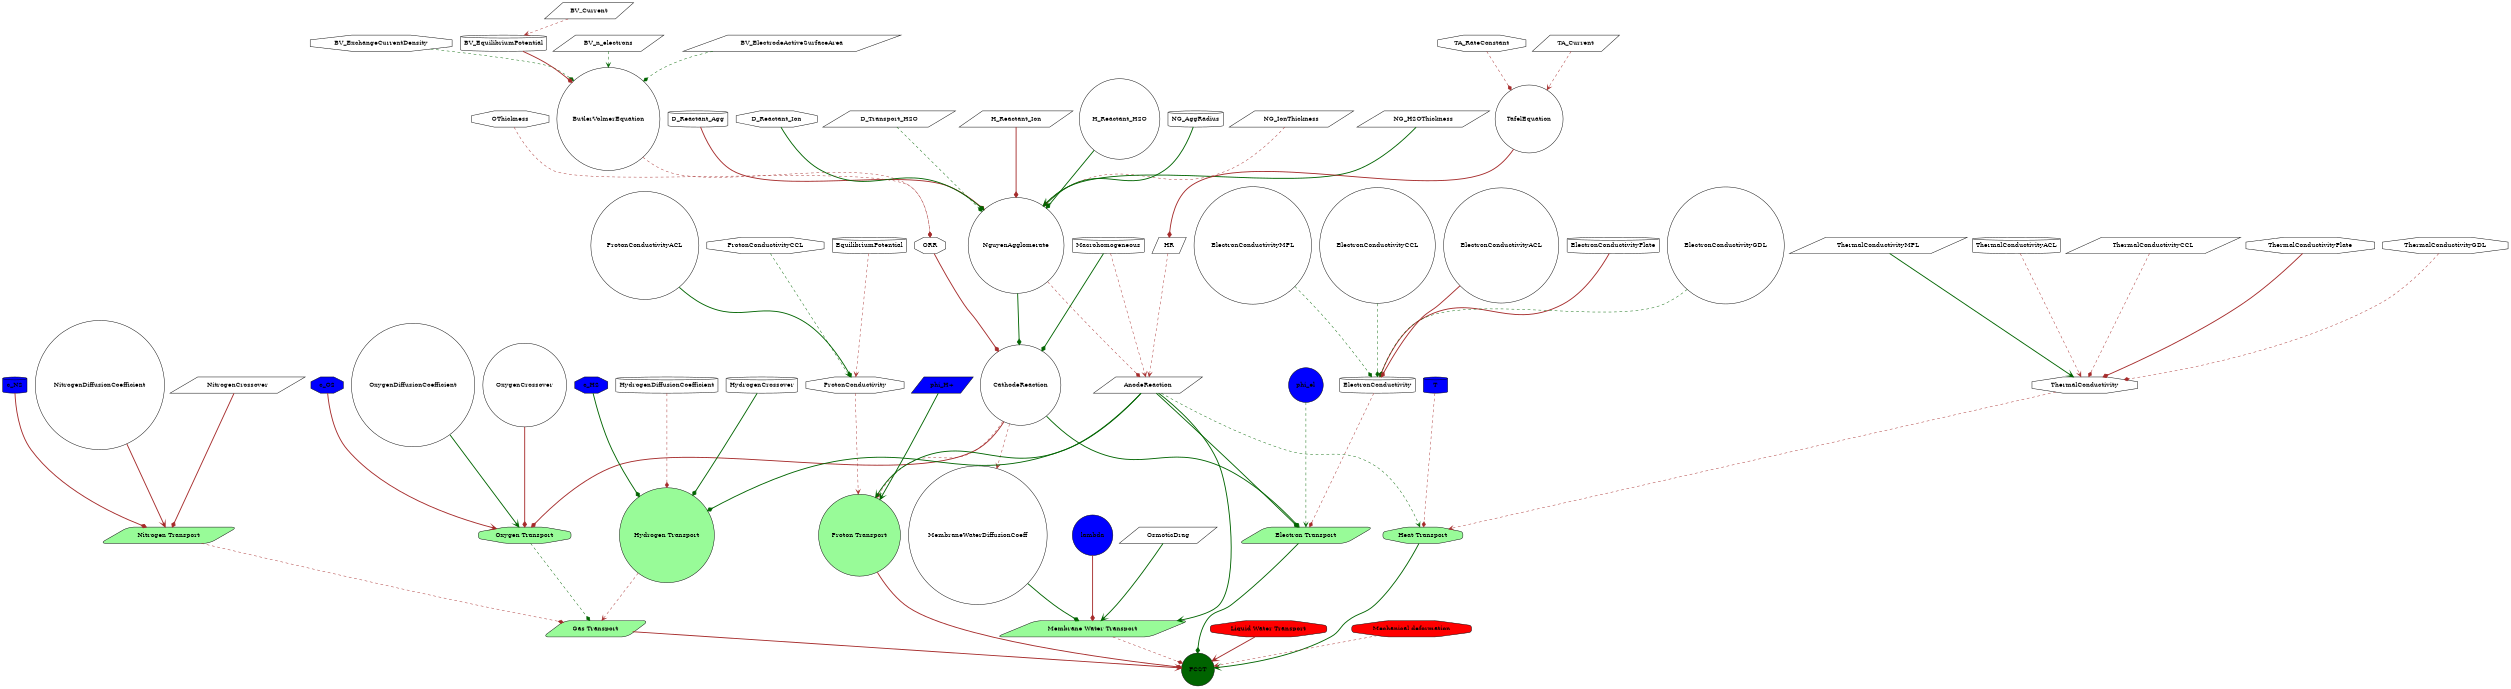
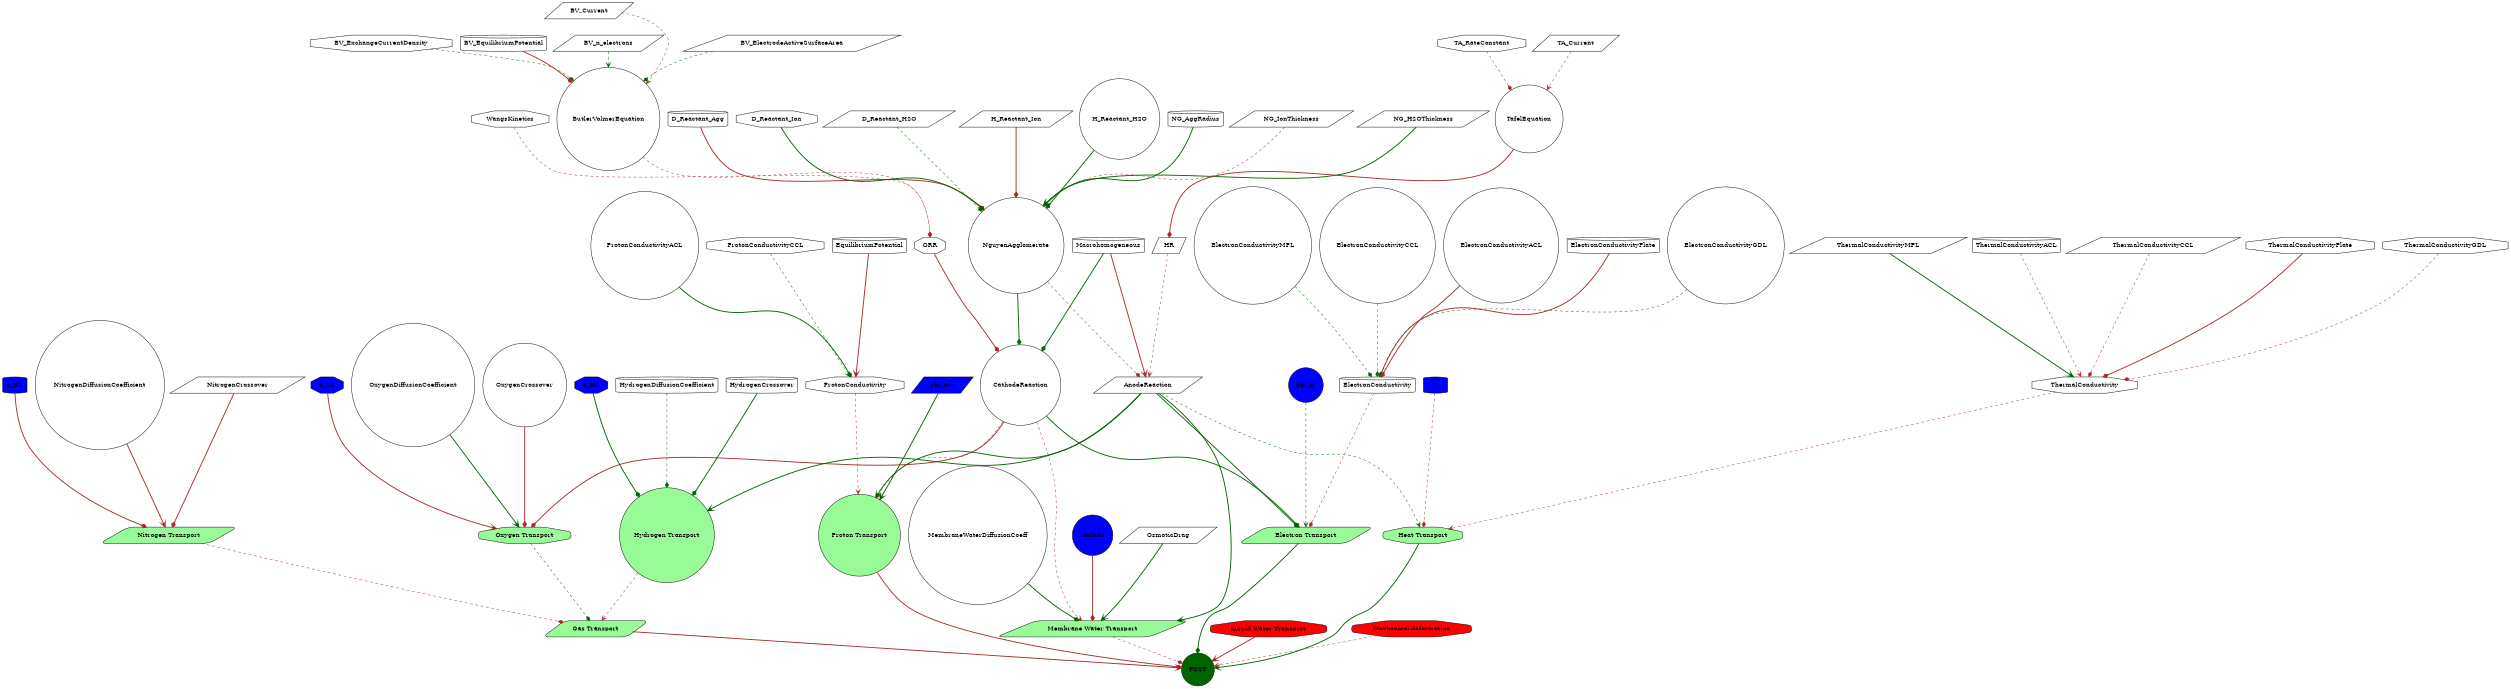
edge "BV_Current" -> "BV_EquilibriumPotential": now "BV_Current" -> "ButlerVolmerEquation"
node "OThickness": label "OThickness" -> "WangsKinetics"
node "D_Transport_H2O": label "D_Transport_H2O" -> "D_Reactant_H2O"
edge "EquilibriumPotential" -> "ProtonConductivity": style dashed -> bold
edge "Macrohomogeneous" -> "AnodeReaction": style dashed -> bold
edge "HydrogenDiffusionCoefficient" -> "Hydrogen Transport": color brown -> darkgreen
edge "CathodeReaction" -> "MembraneWaterDiffusionCoeff": now "CathodeReaction" -> "Membrane Water Transport"
edge "AnodeReaction" -> "Hydrogen Transport": arrowhead diamond -> vee
